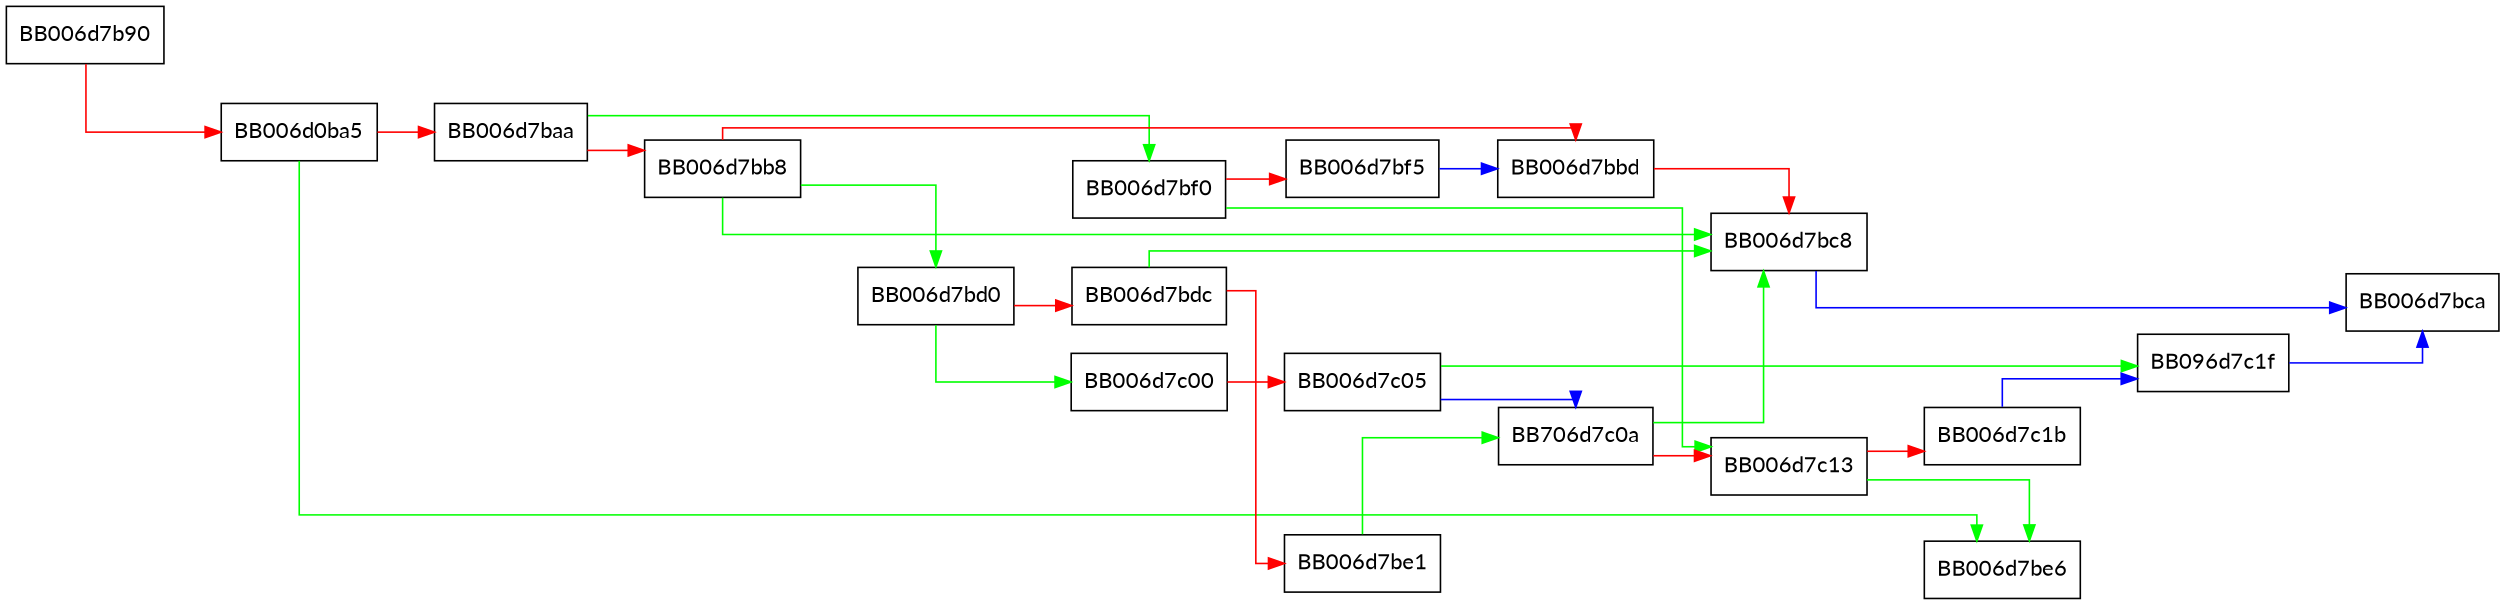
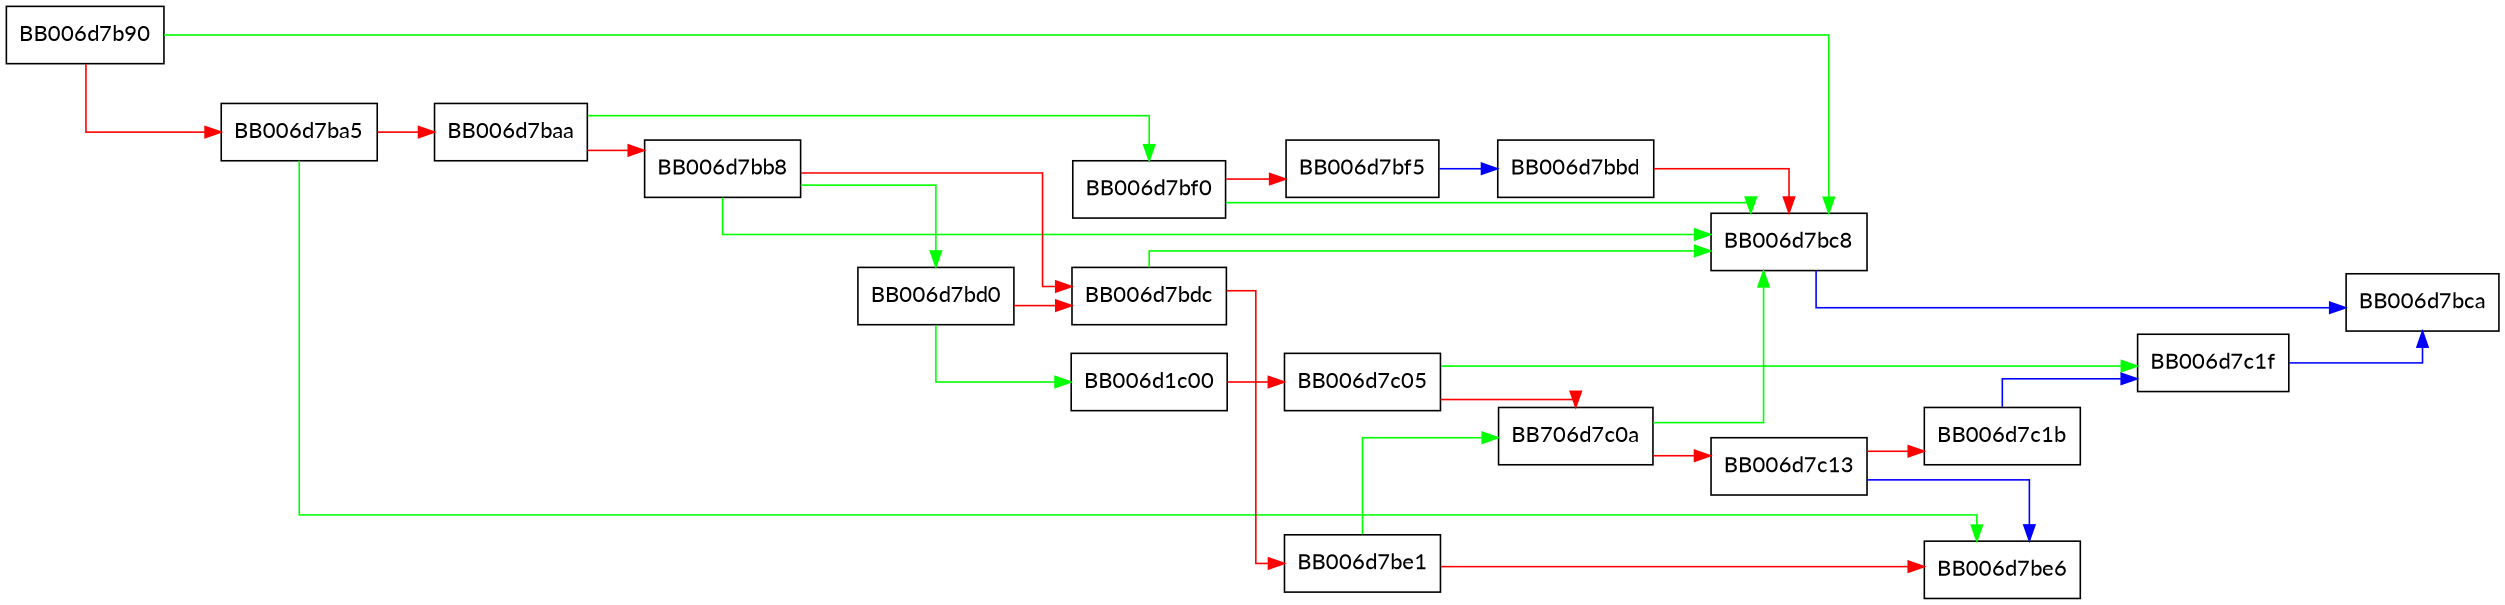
edge "BB006d7b90" -> "BB006d7bc8": added
edge "BB006d7bb8" -> "BB006d7bbd": now "BB006d7bb8" -> "BB006d7bdc"
node "BB006d0ba5": label "BB006d0ba5" -> "BB006d7ba5"
edge "BB006d7bf0" -> "BB006d7c13": now "BB006d7bf0" -> "BB006d7bc8"
node "BB096d7c1f": label "BB096d7c1f" -> "BB006d7c1f"
node "BB006d7c00": label "BB006d7c00" -> "BB006d1c00"
edge "BB006d7c05" -> "BB706d7c0a": color blue -> red
edge "BB006d7c13" -> "BB006d7be6": color green -> blue
edge "BB006d7be1" -> "BB006d7be6": added
